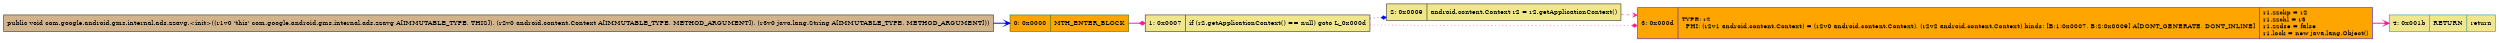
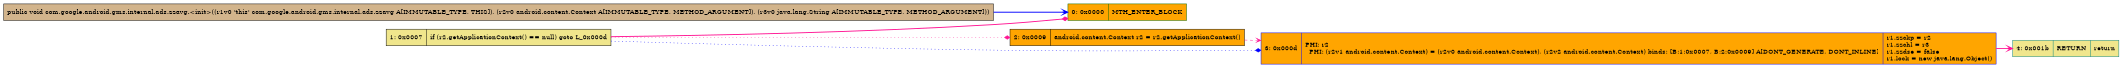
node "2: 0x0009": fillcolor khaki -> orange
edge "1: 0x0007" -> "2: 0x0009": color blue -> deeppink
node "3: 0x000d": text "TYPE: r2" -> "PHI: r2"
edge "0: 0x0000" -> "1: 0x0007": reversed
edge "1: 0x0007" -> "3: 0x000d": color deeppink -> blue
